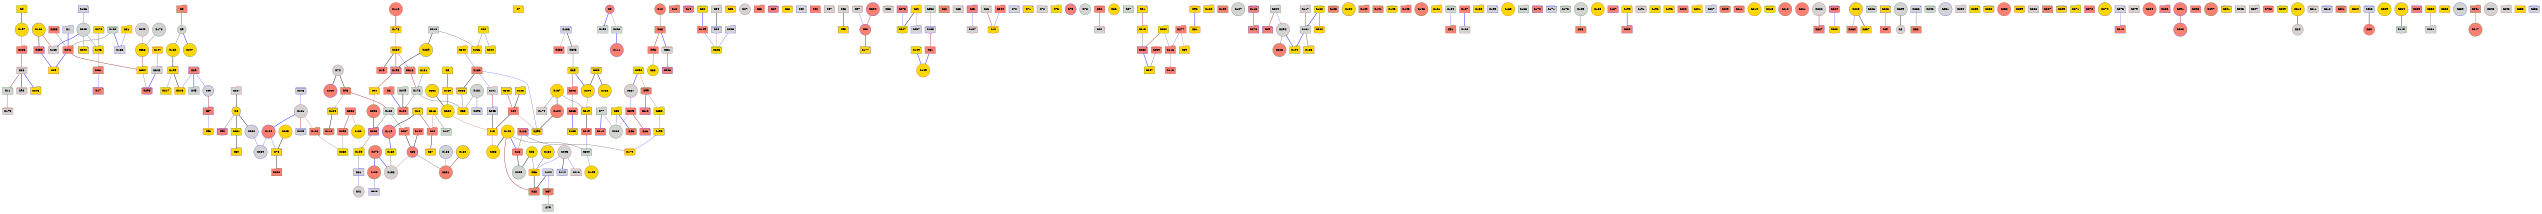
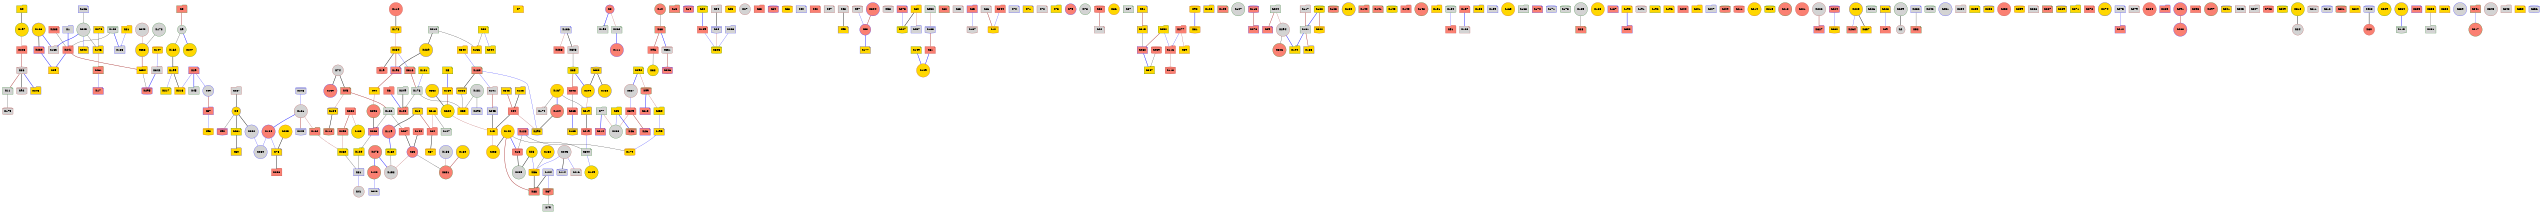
edge "n204" -- "n294": color blue -> brown
edge "n166" -- "n163": color brown -> blue
edge "n260" -- "n81": added
